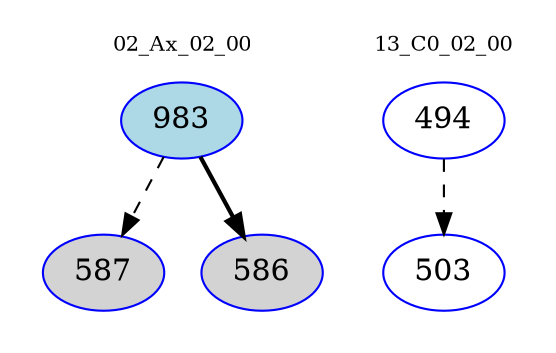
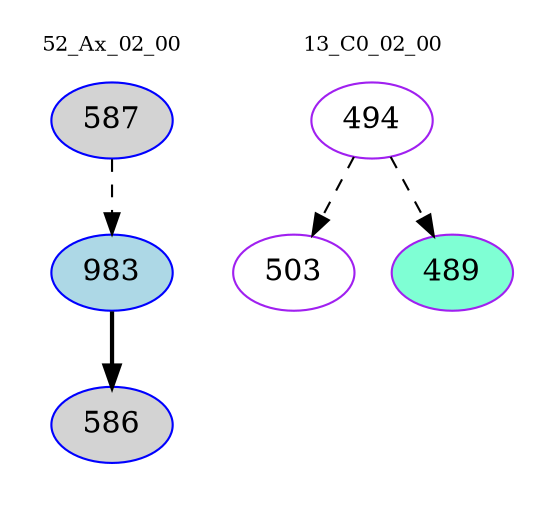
cluster "02_Ax_02_00": label "02_Ax_02_00" -> "52_Ax_02_00"
node "494": color blue -> purple
edge "983" -> "587": reversed
node "503": color blue -> purple
node "489": added
